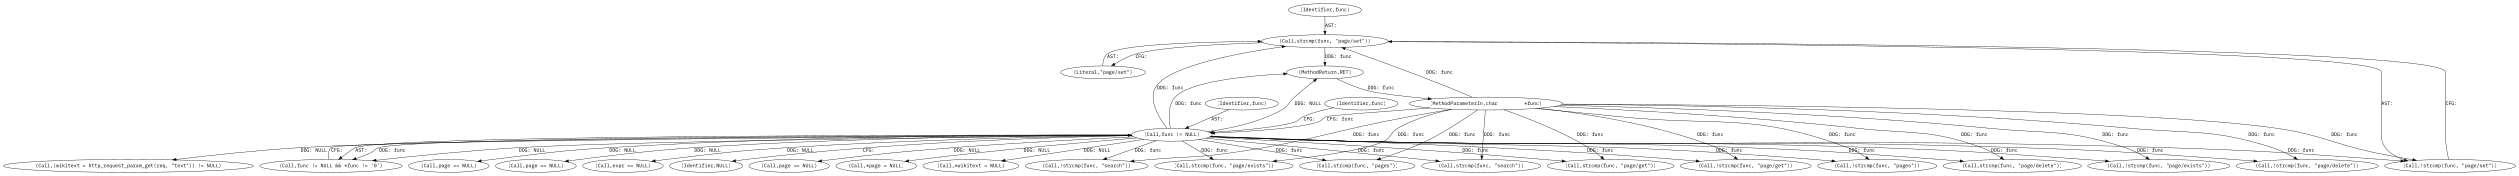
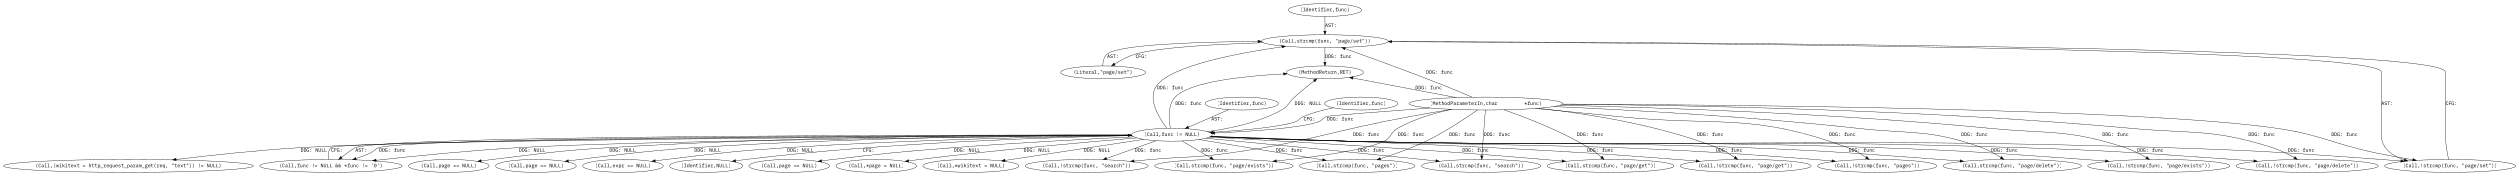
edge "(MethodReturn,RET)" -> "(MethodParameterIn,char         *func)": reversed
edge "(MethodParameterIn,char         *func)" -> "(Call,func != NULL)": label "CFG: func" -> "DDG: func"
